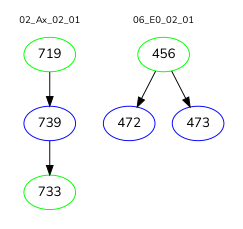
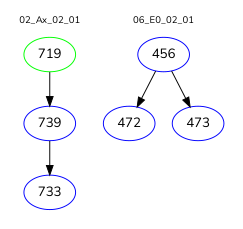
node "456": color green -> blue
node "733": color green -> blue
